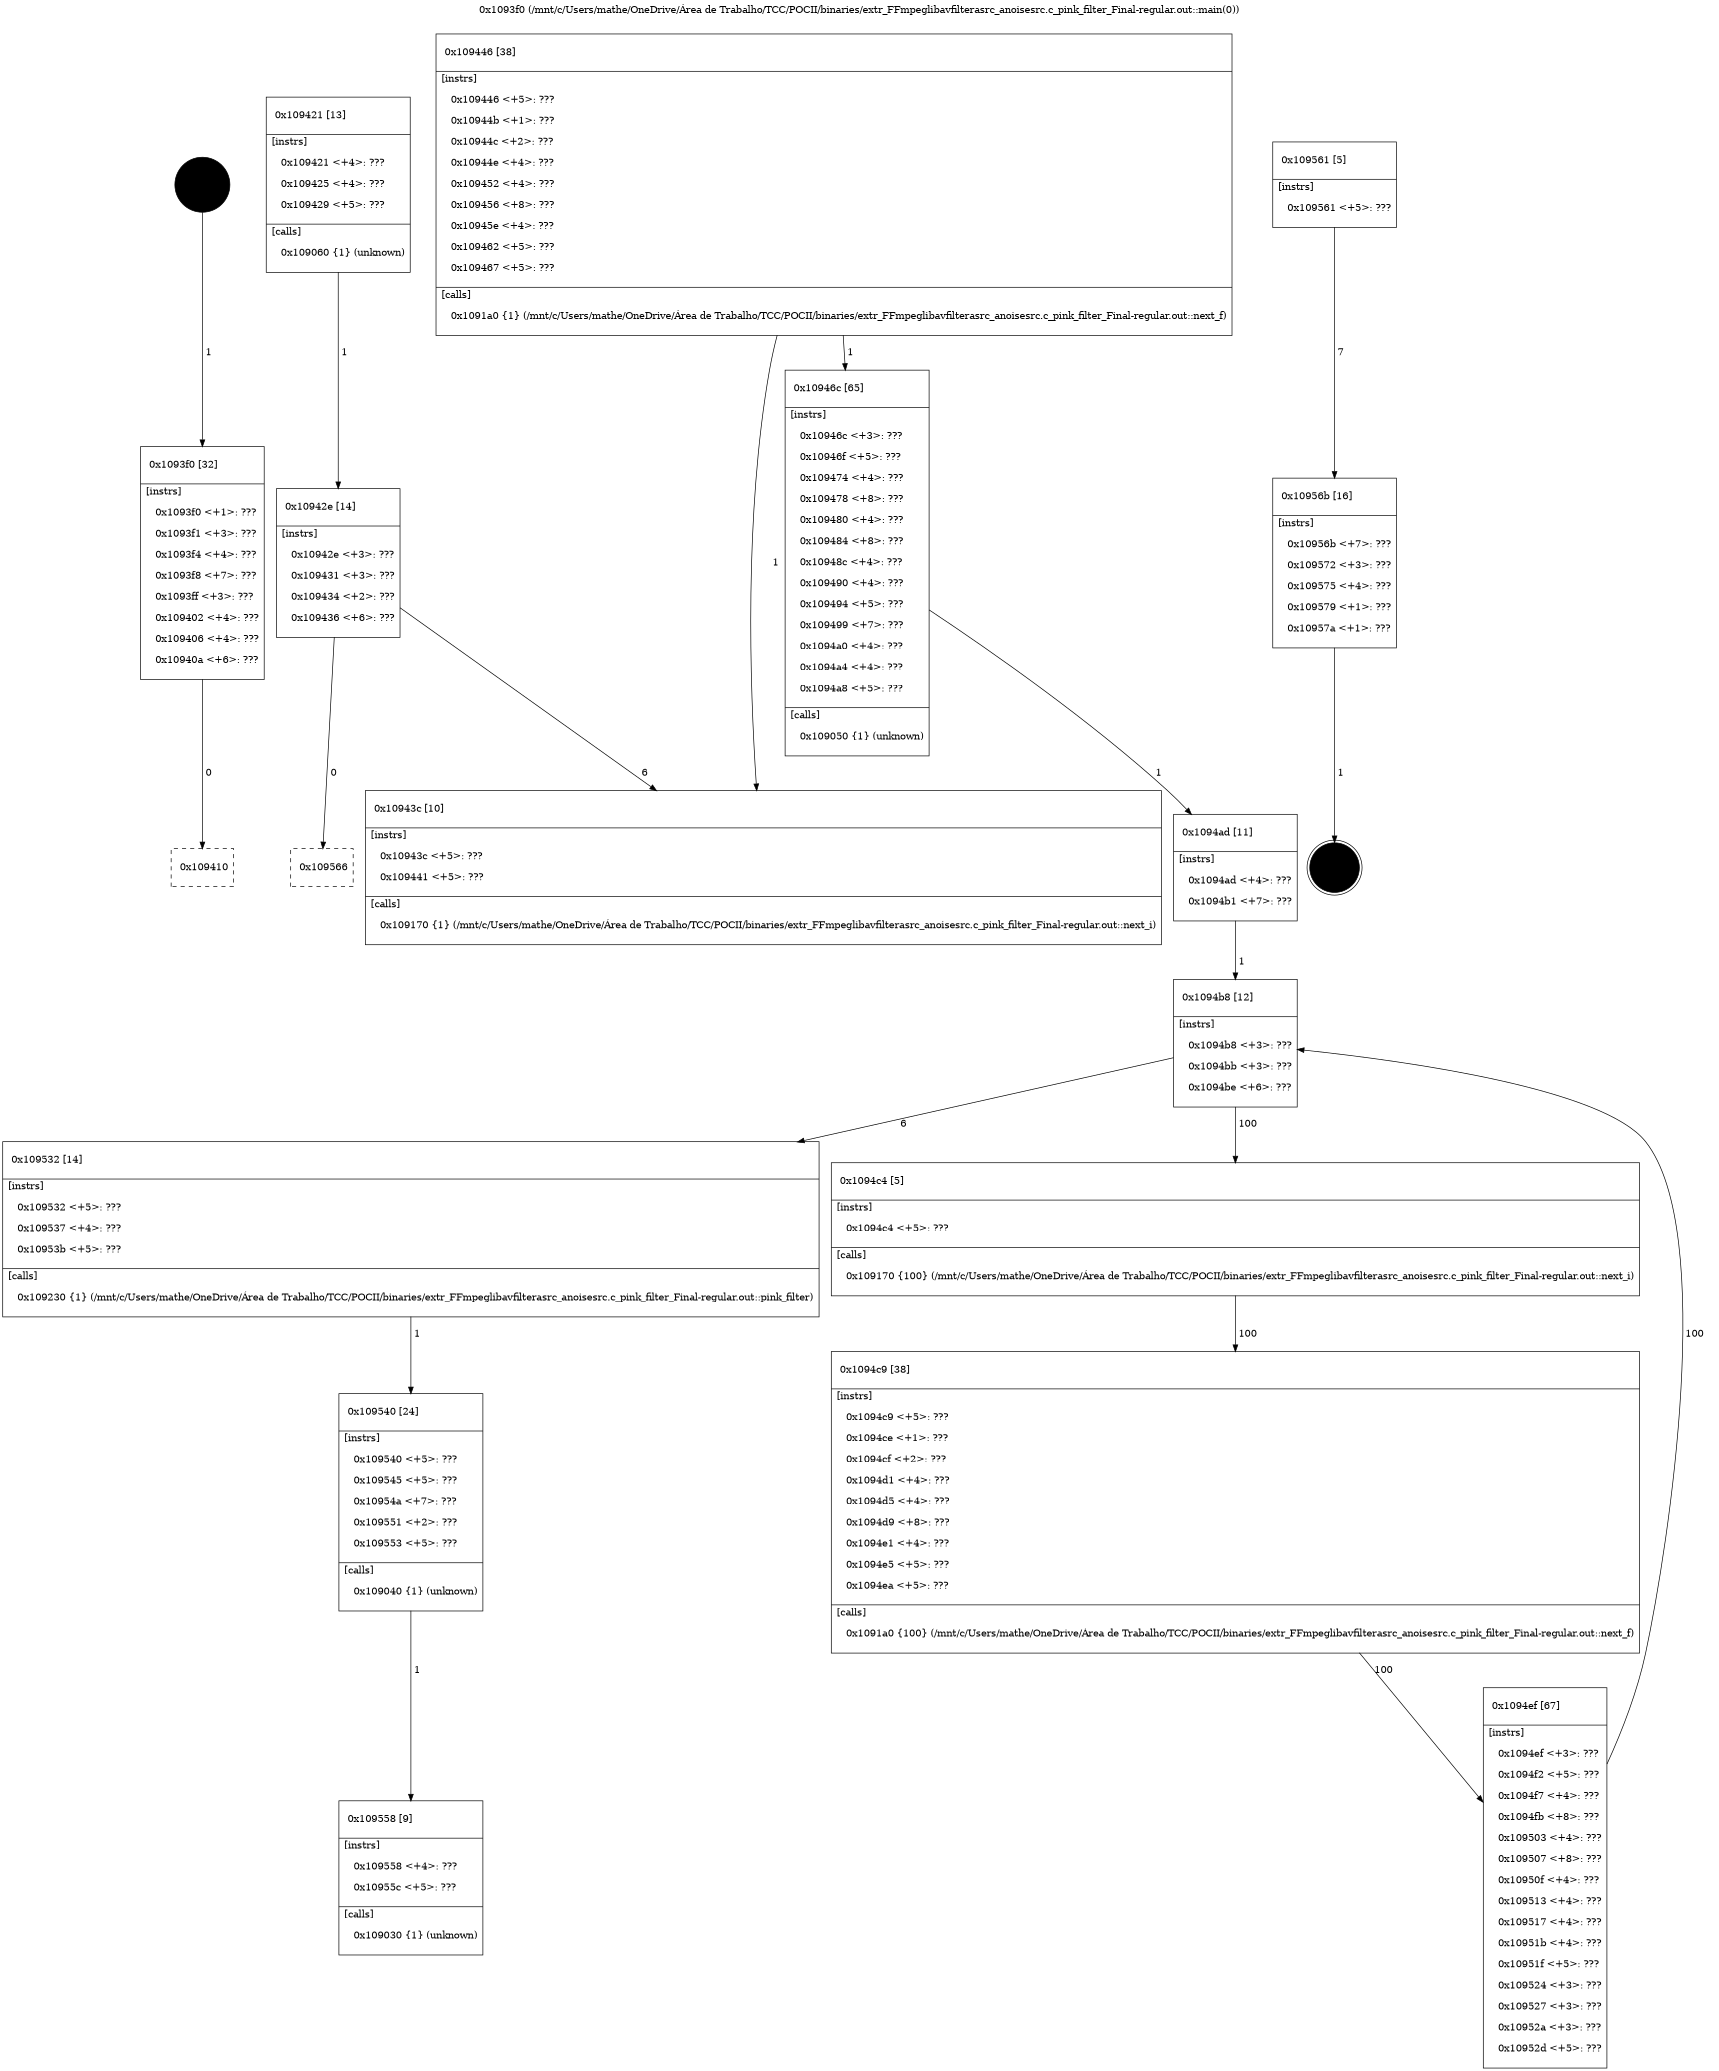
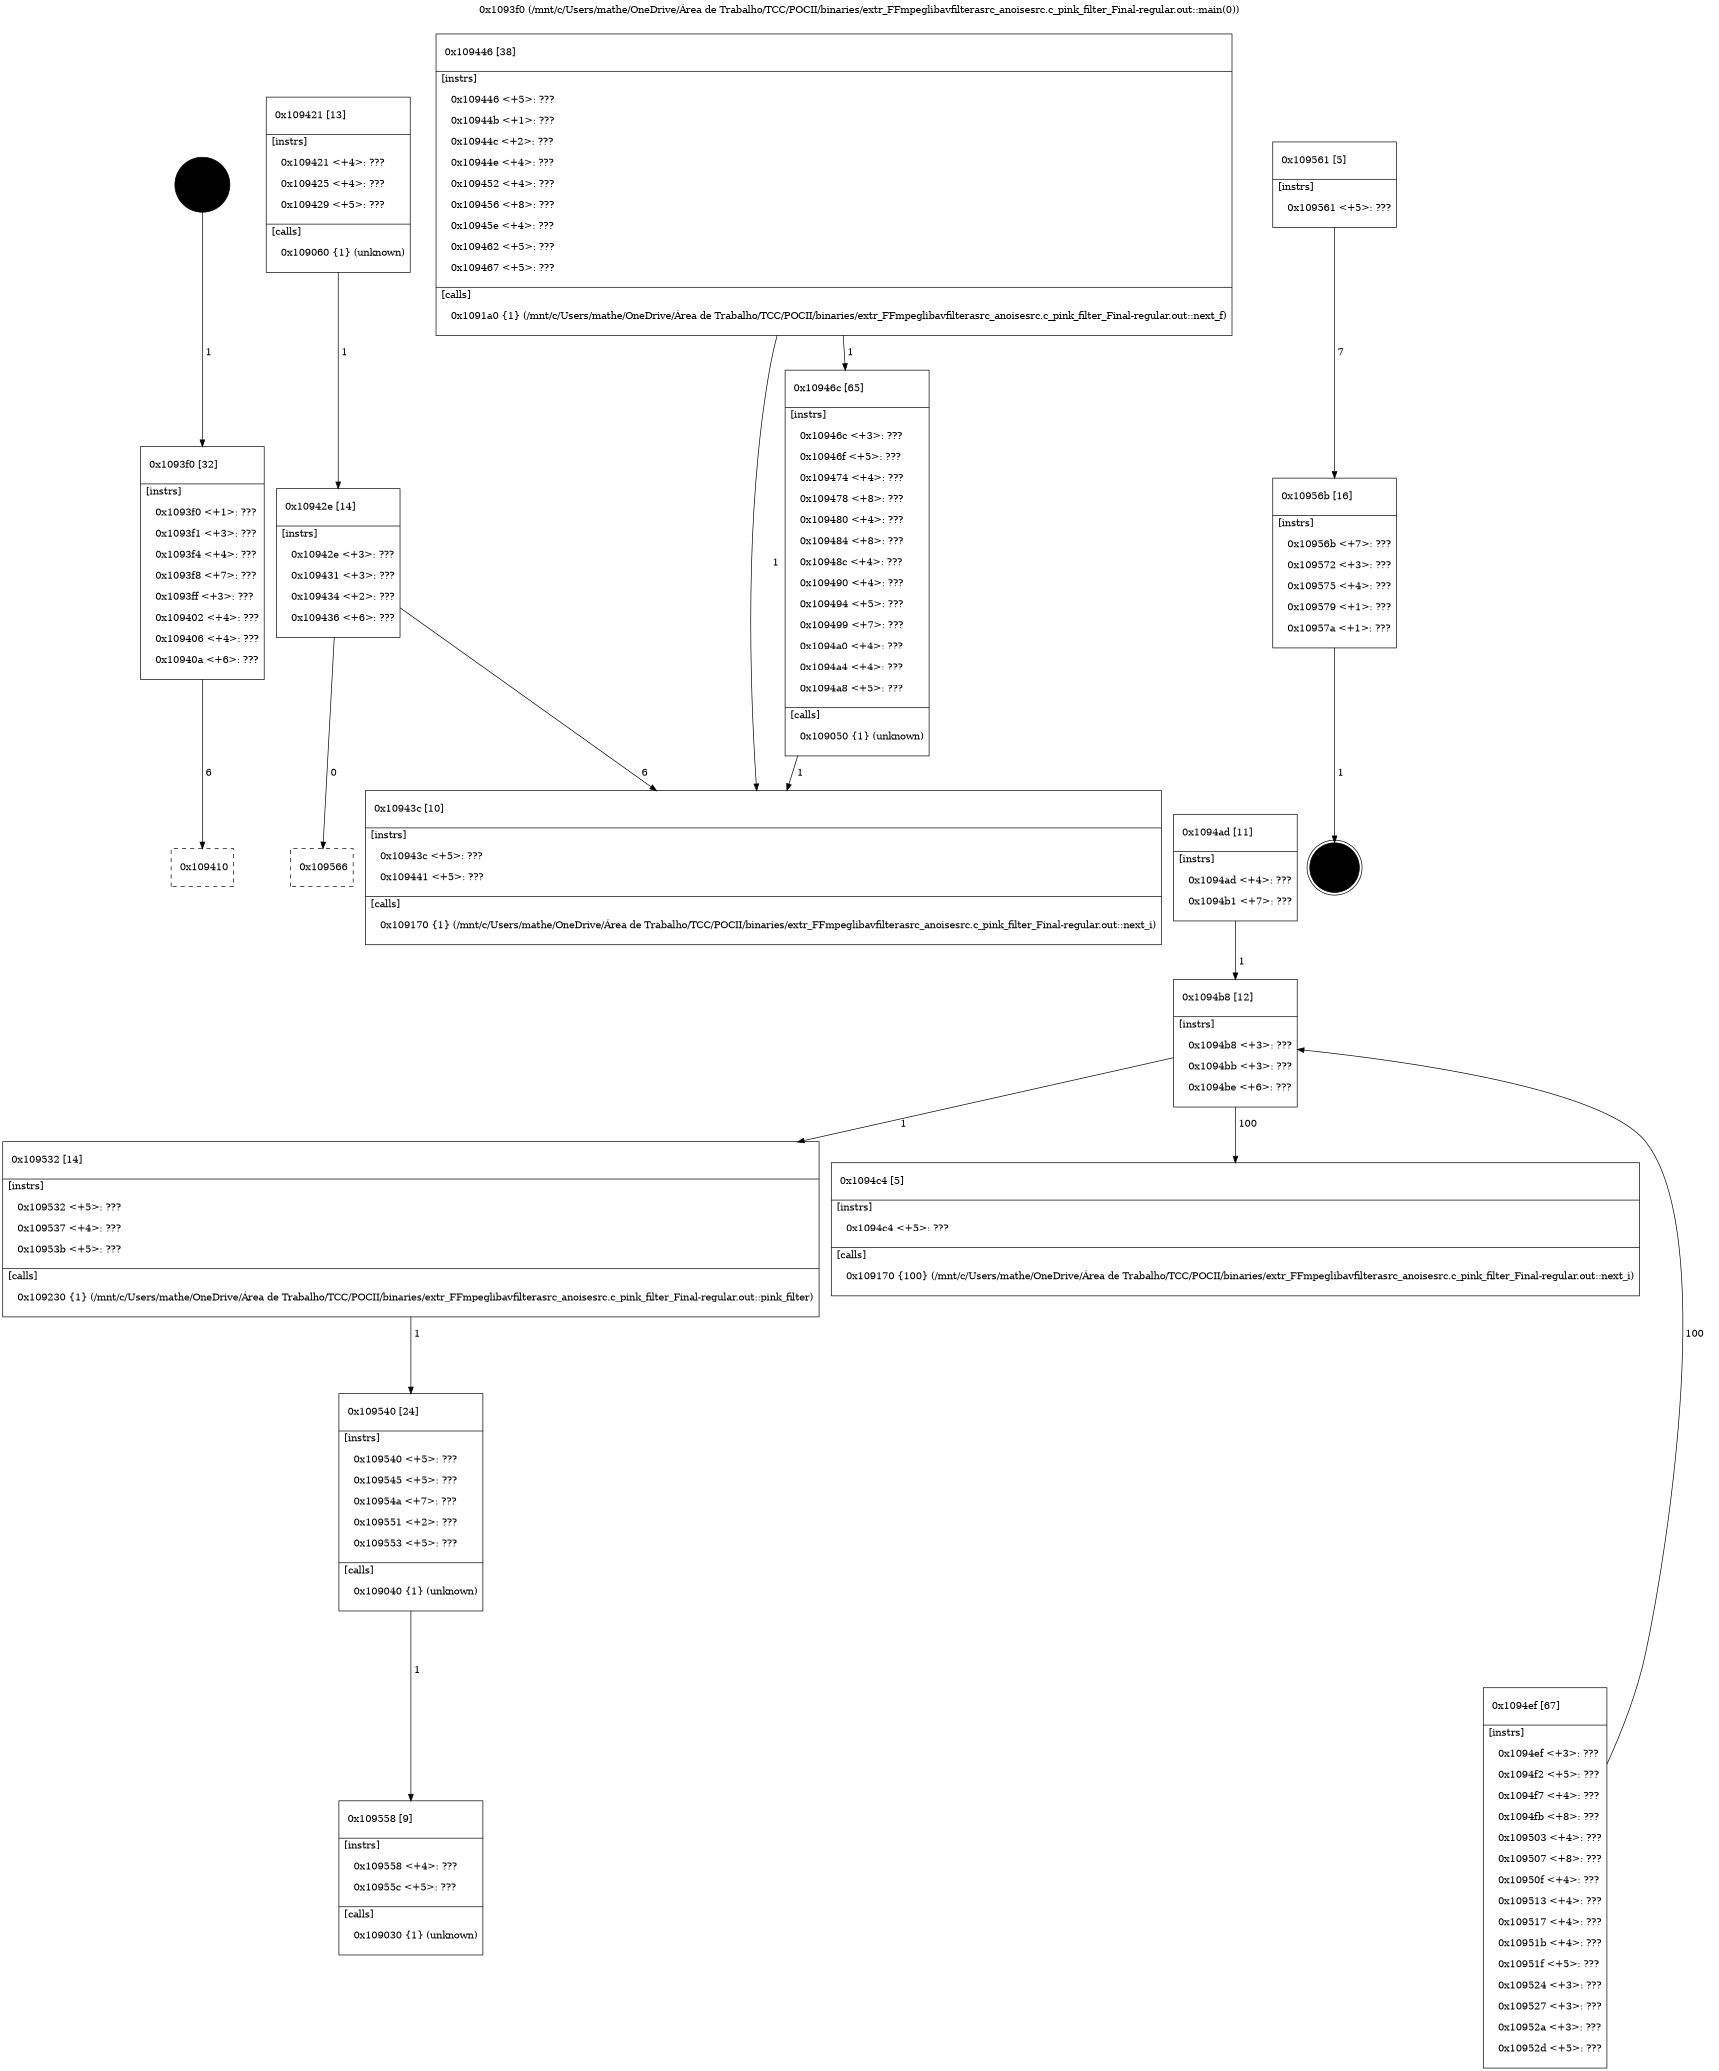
edge "0x10946c [65]" -> "0x1094ad [11]": now "0x10946c [65]" -> "0x10943c [10]"
edge "0x1093f0 [32]" -> "0x109410": label " 0" -> " 6"
edge "0x1094b8 [12]" -> "0x109532 [14]": label " 6" -> " 1"
node "0x1094c9 [38]": removed
